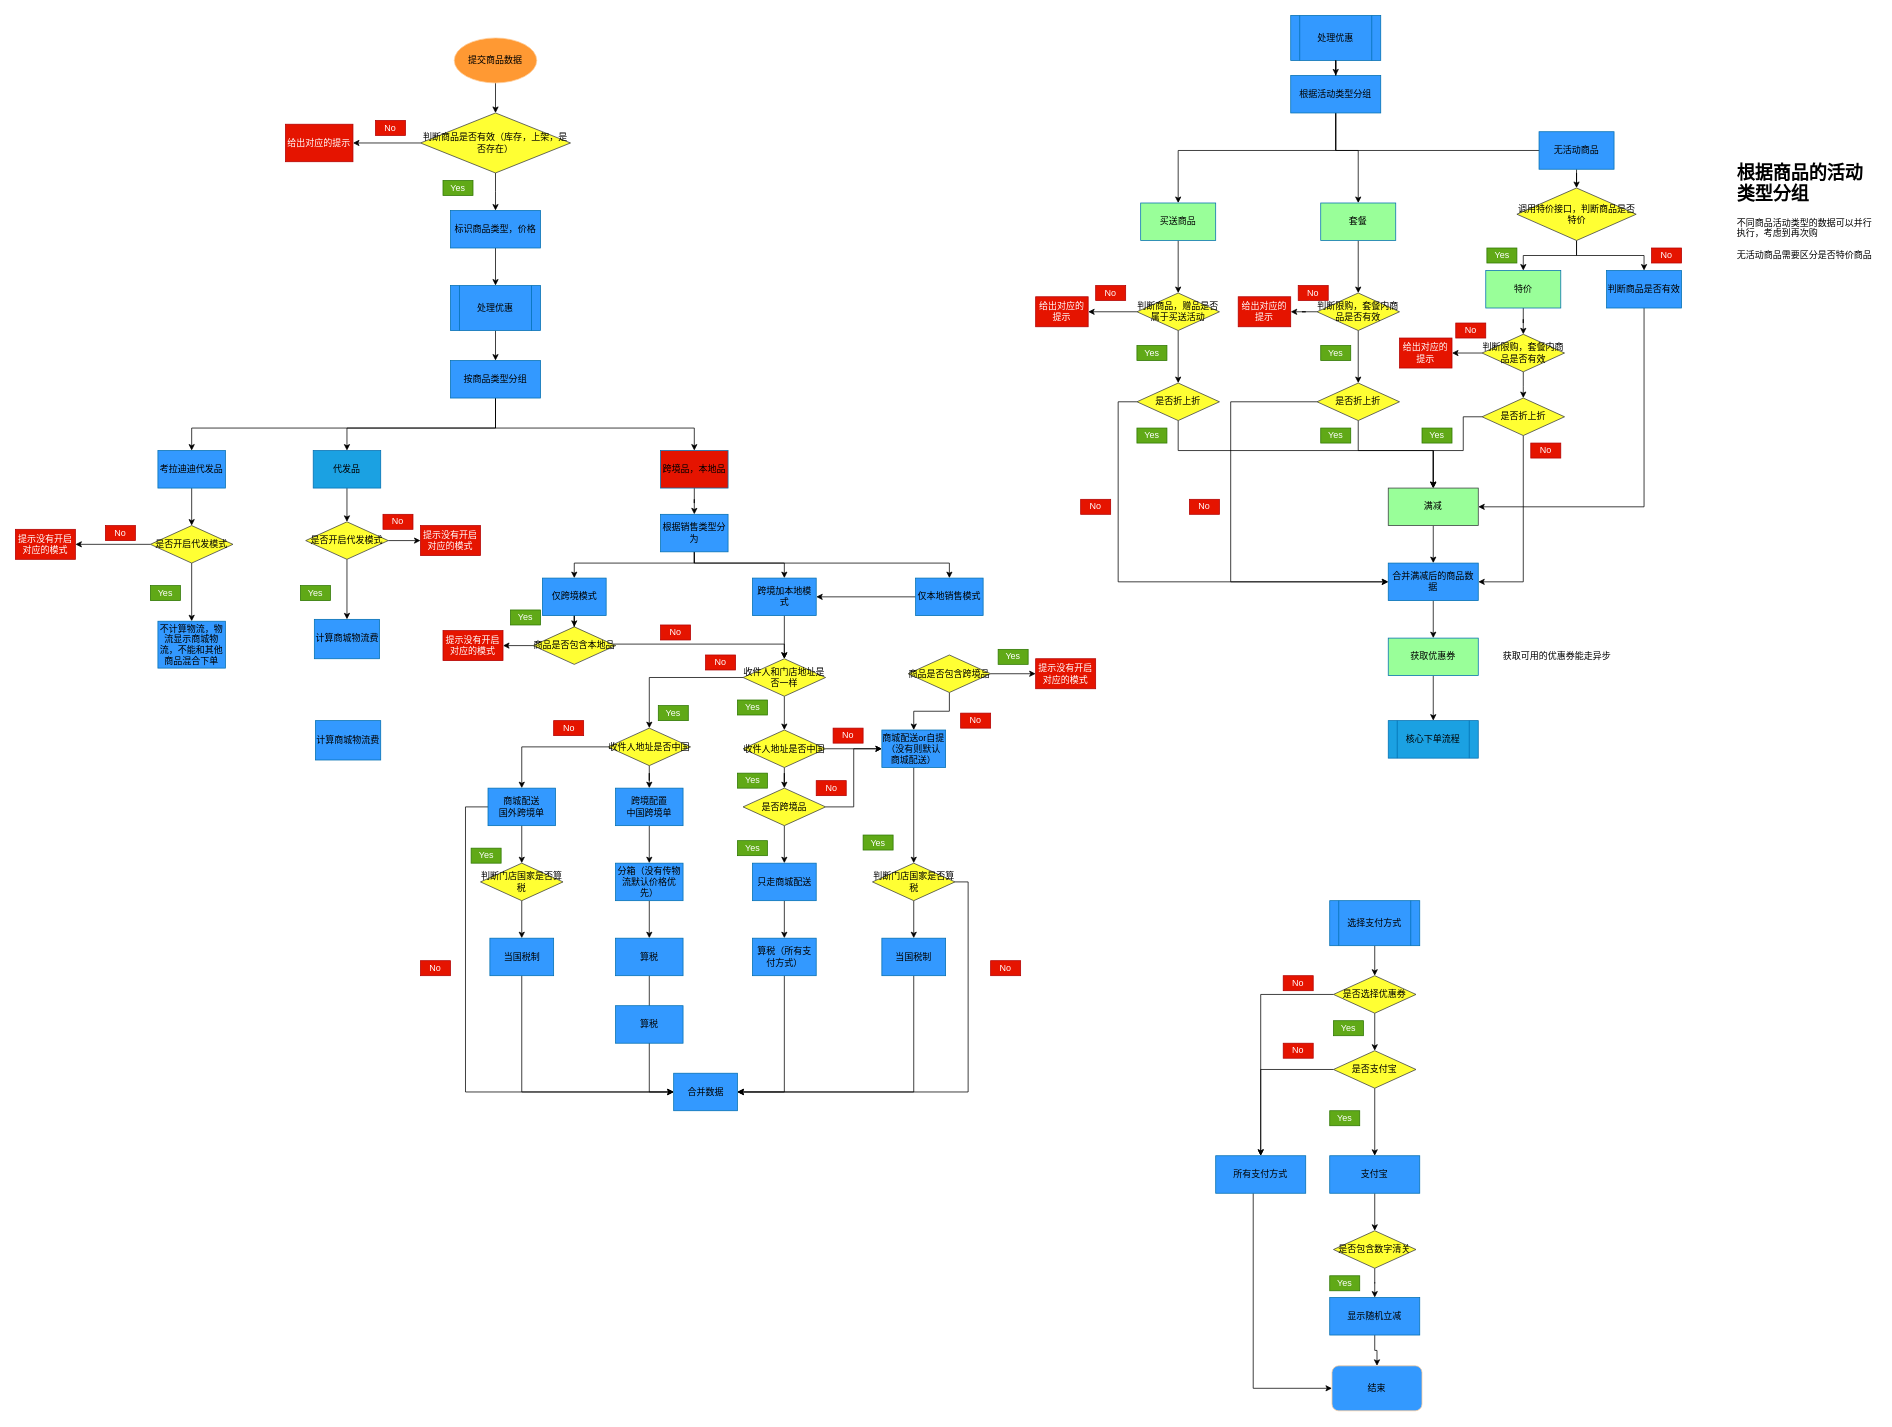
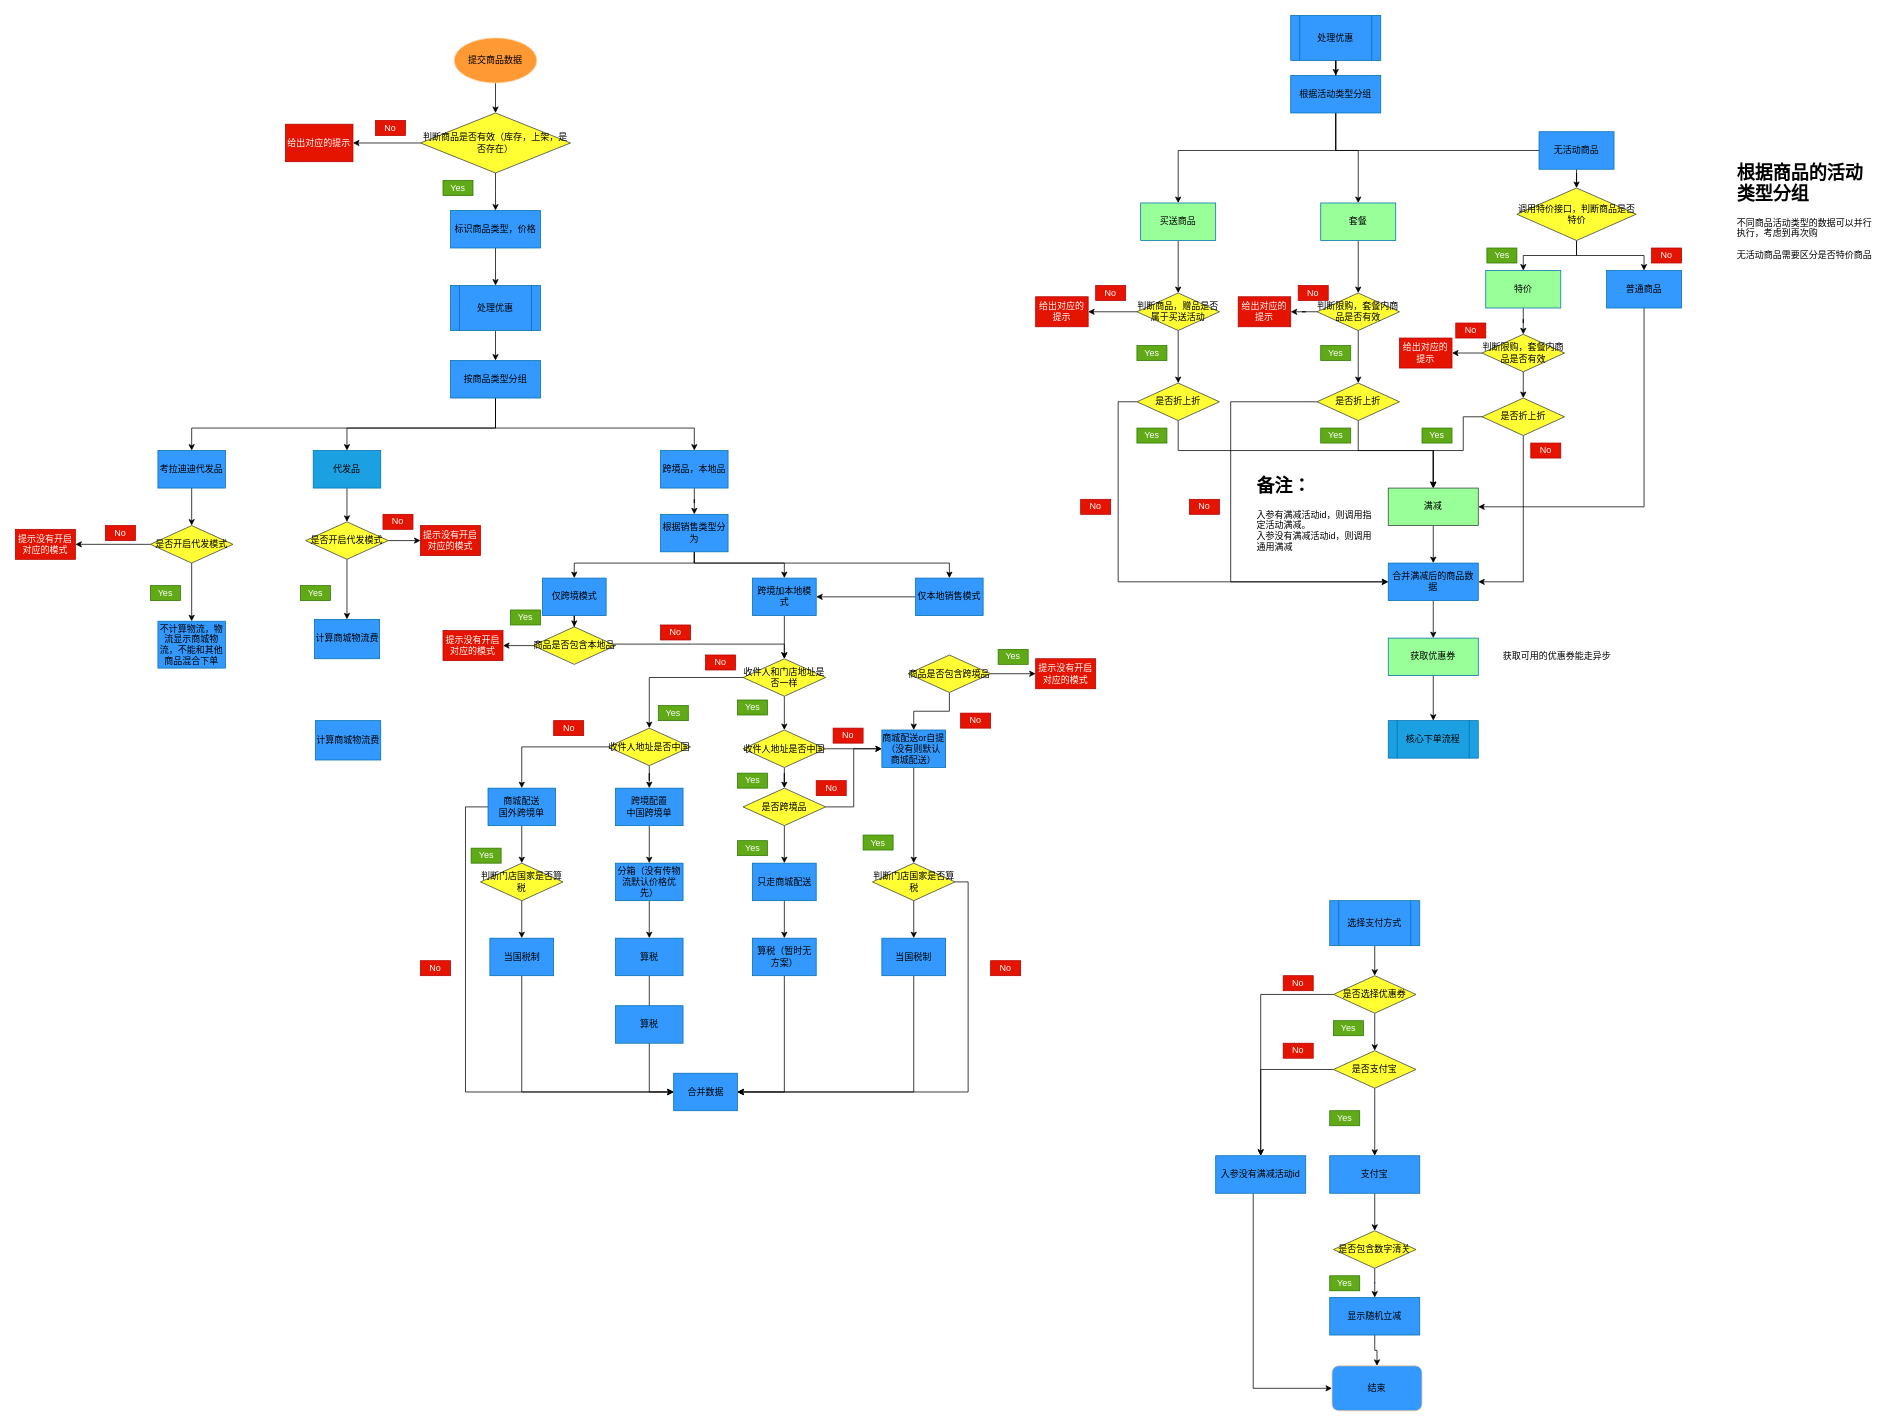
node "判断商品是否有效": label "判断商品是否有效" -> "普通商品"
node "跨境品，本地品": fillcolor #e51400 -> #3399ff
node "备注： 入参有满减活动id，则调用指定活动满减。 入参没有满减活动id，则调用通用满减": added
node "算税（所有支付方式）": label "算税（所有支付方式）" -> "算税（暂时无方案）"
node "所有支付方式": label "所有支付方式" -> "入参没有满减活动id"
